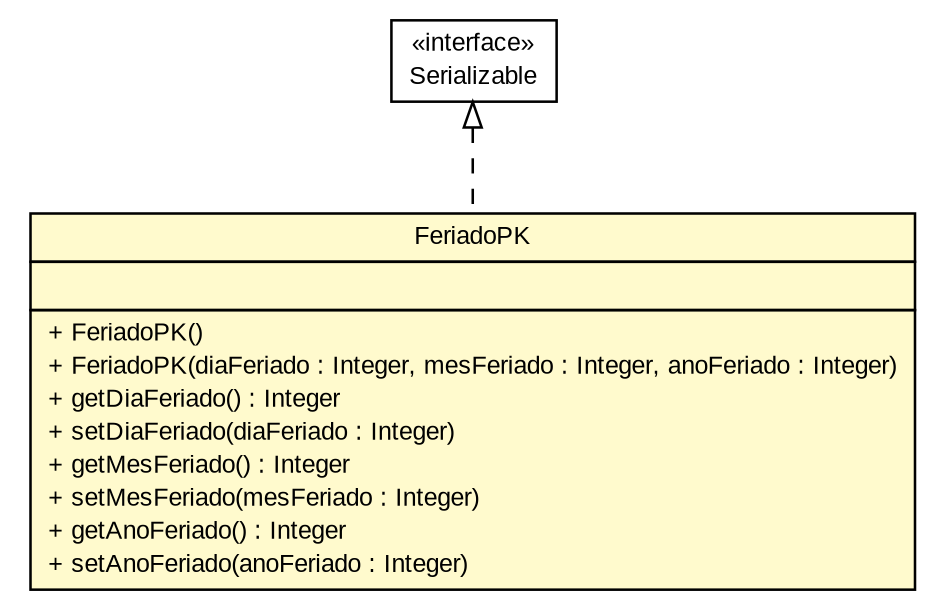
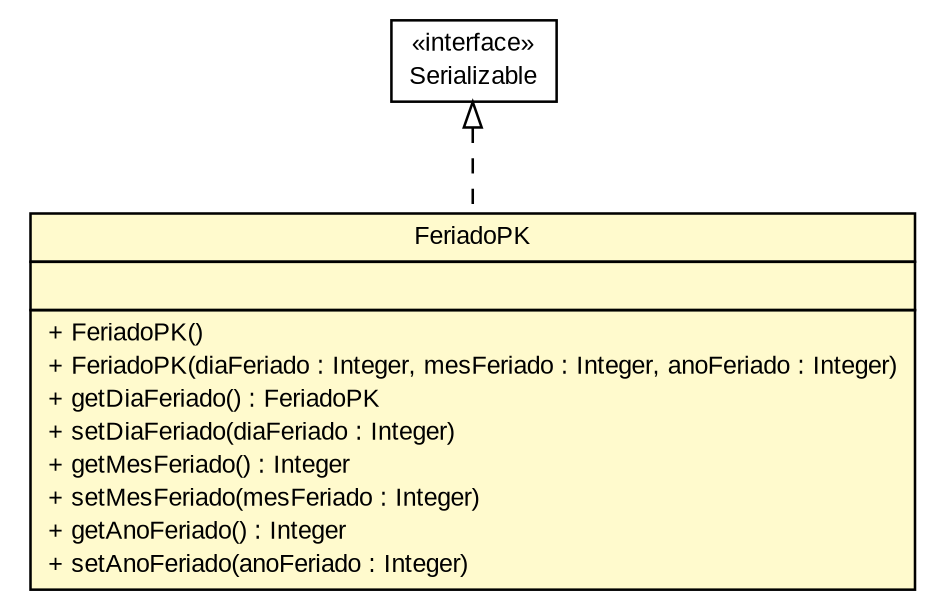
node "FeriadoPK": text "+ getDiaFeriado() : Integer" -> "+ getDiaFeriado() : FeriadoPK"
